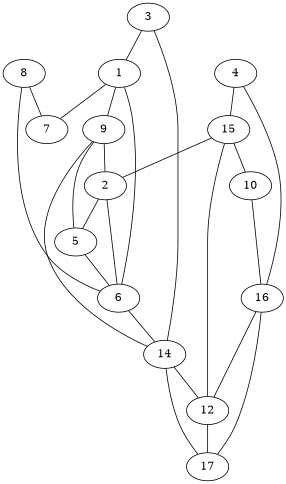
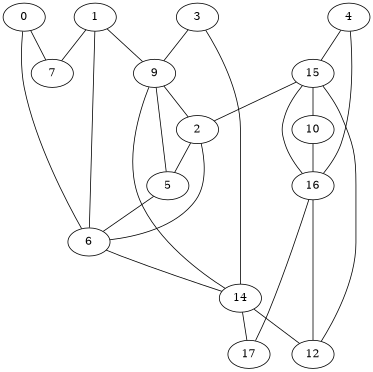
edge "3" -- "1": now "3" -- "9"
node "8": label "8" -> "0"
edge "15" -- "16": added
edge "12" -- "17": removed
